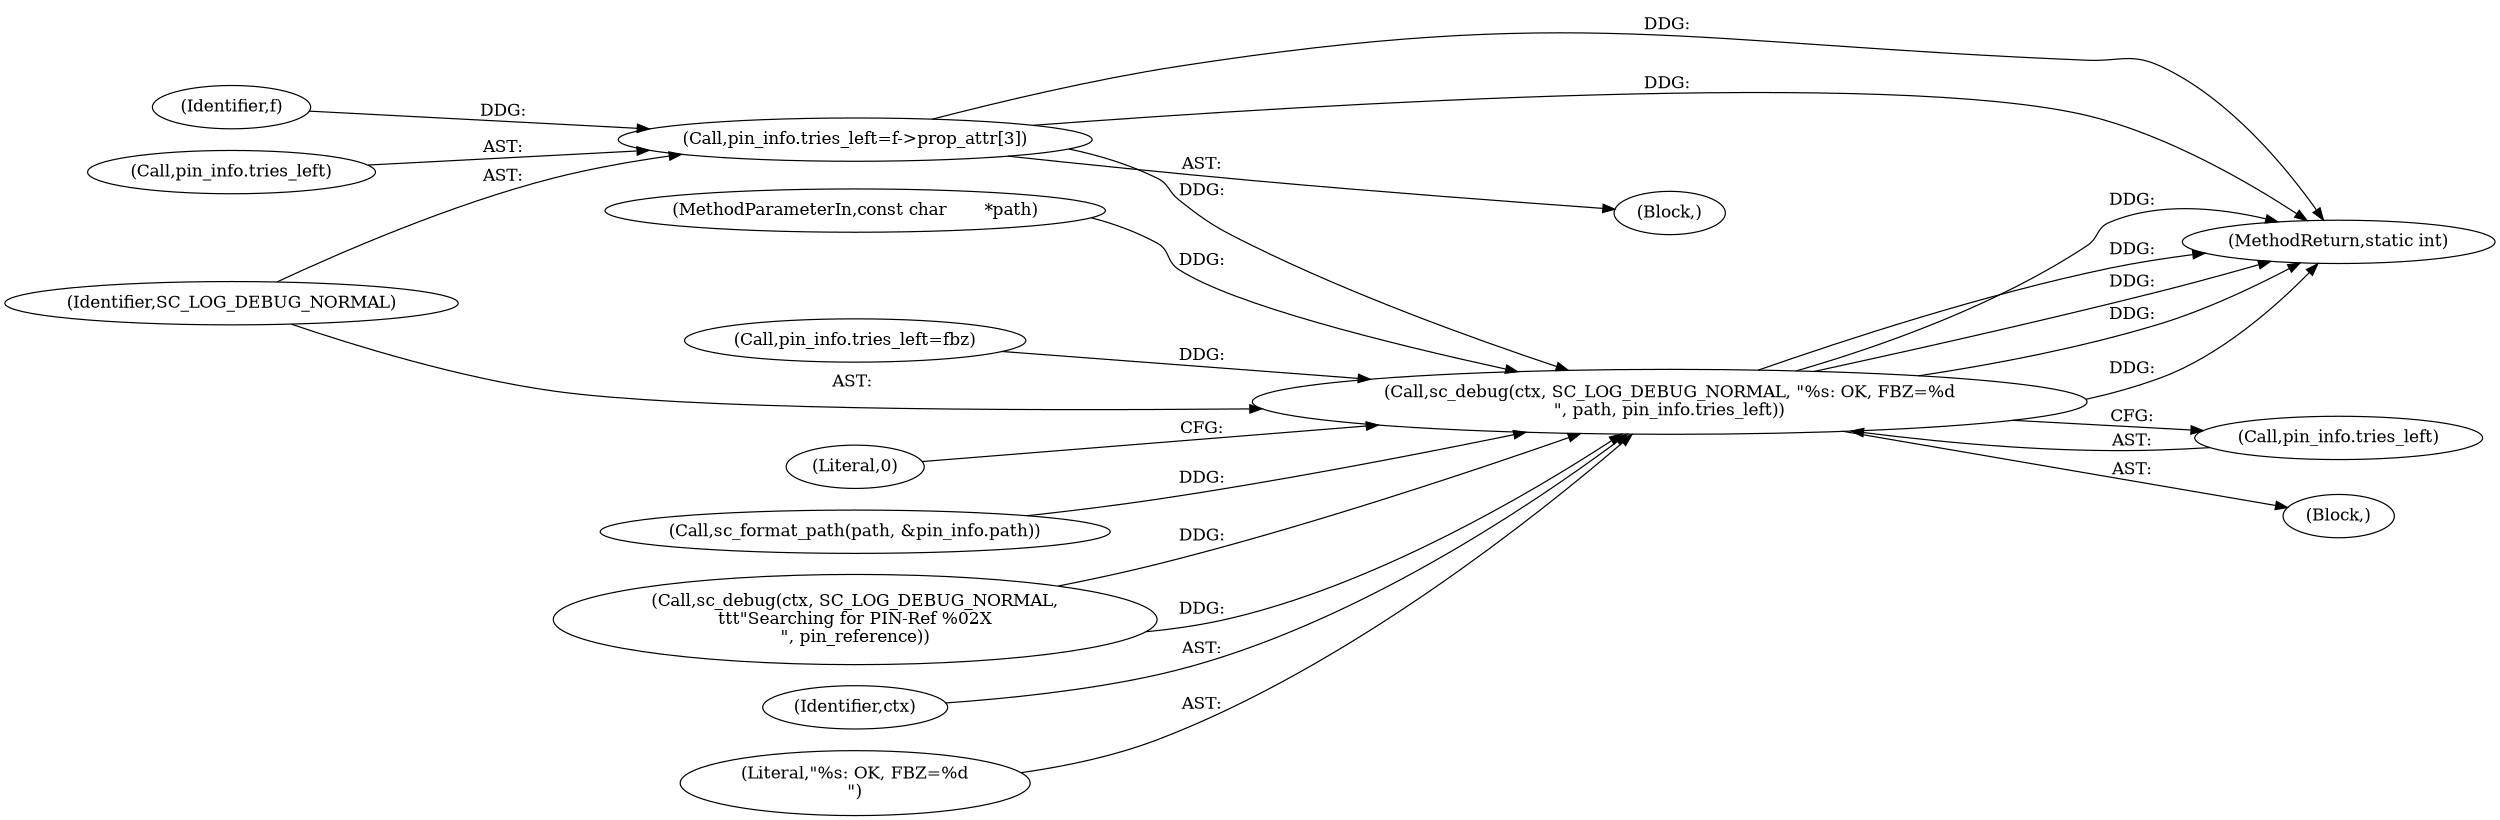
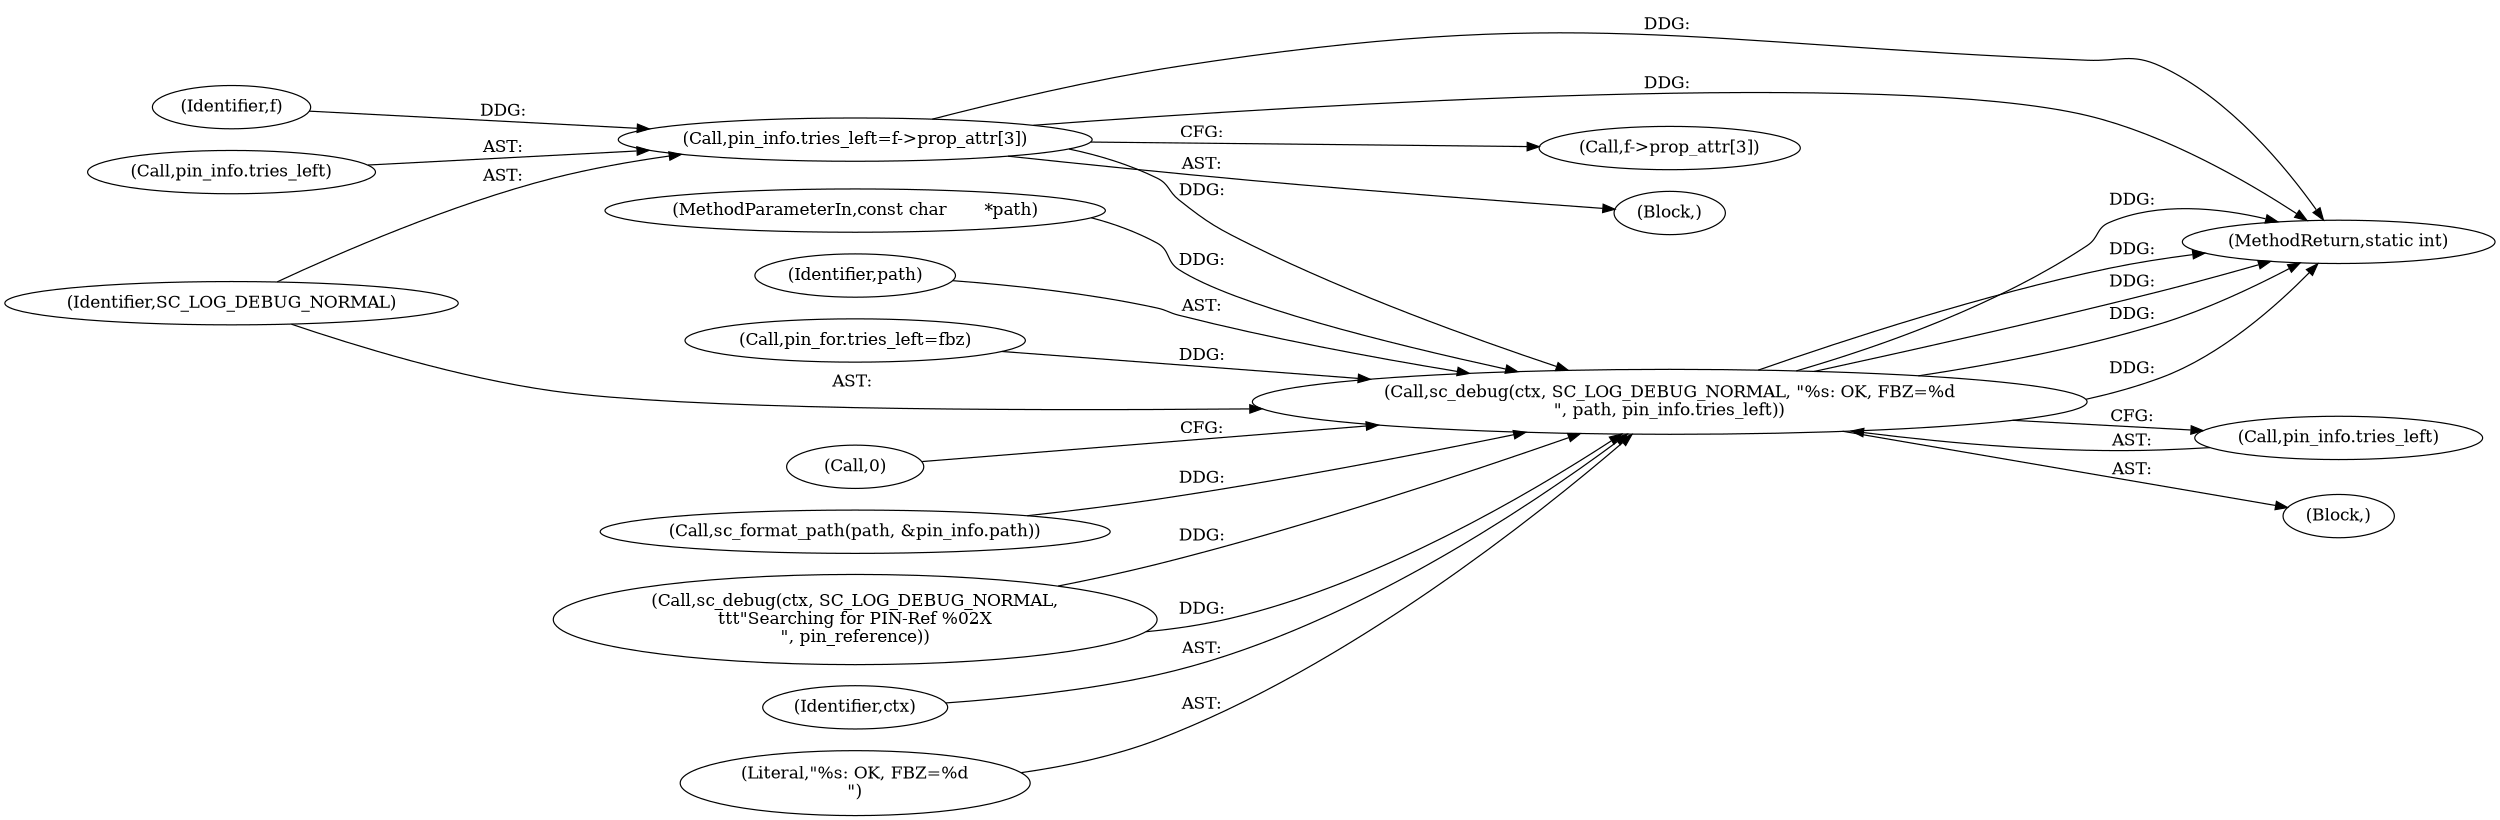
node "(Call,f->prop_attr[3])": added
node "(Identifier,path)": added
node "(Call,pin_info.tries_left=fbz)": label "(Call,pin_info.tries_left=fbz)" -> "(Call,pin_for.tries_left=fbz)"
node "(Literal,0)": label "(Literal,0)" -> "(Call,0)"
